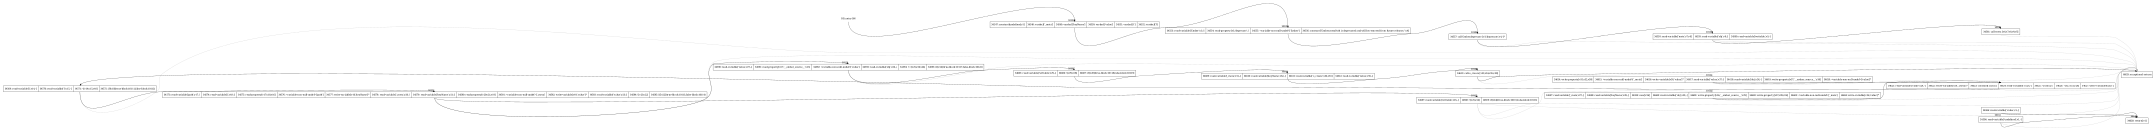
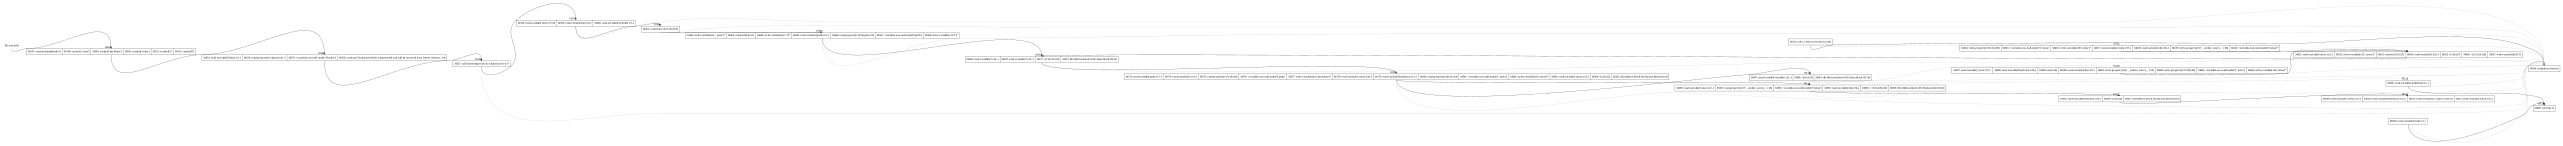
node "34562: write-variable[v5,'_meta']*": added
edge "34609: read-variable['_meta',v31,-]" -> "34613: call-o_create [v33,v34,v35,v30]": removed
